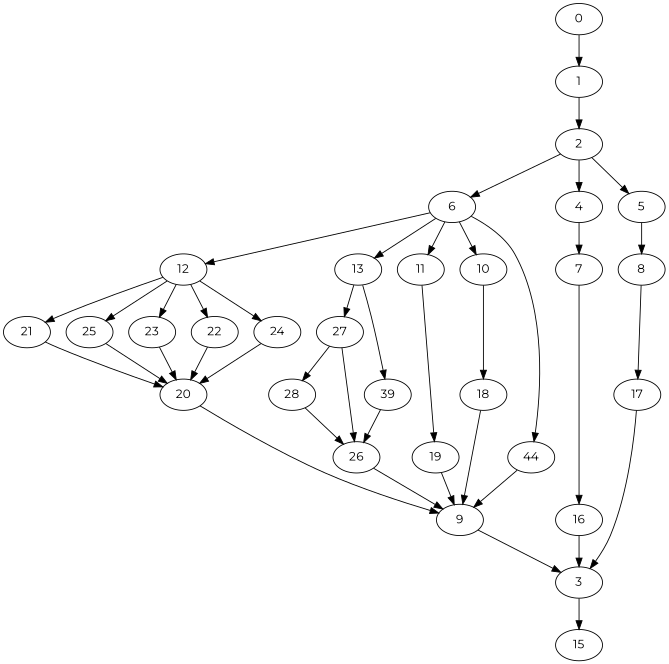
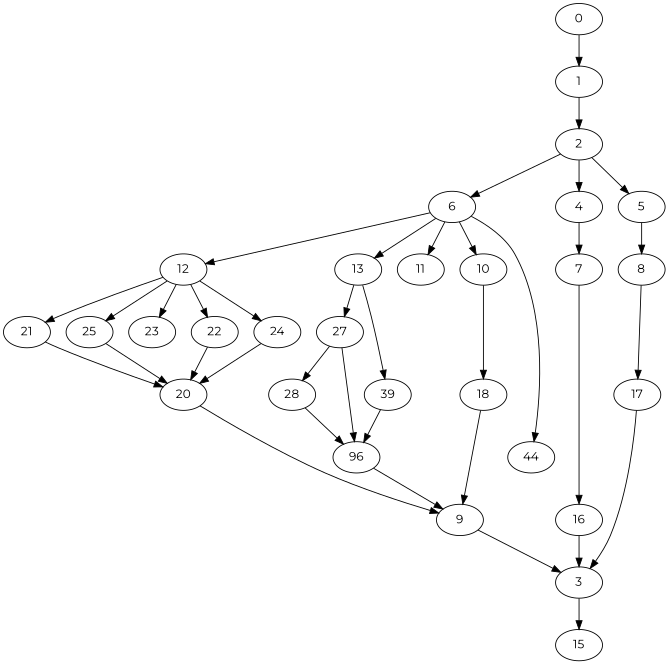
edge "23" -> "20": removed
node "26": label "26" -> "96"
node "19": removed
edge "44" -> "9": removed
